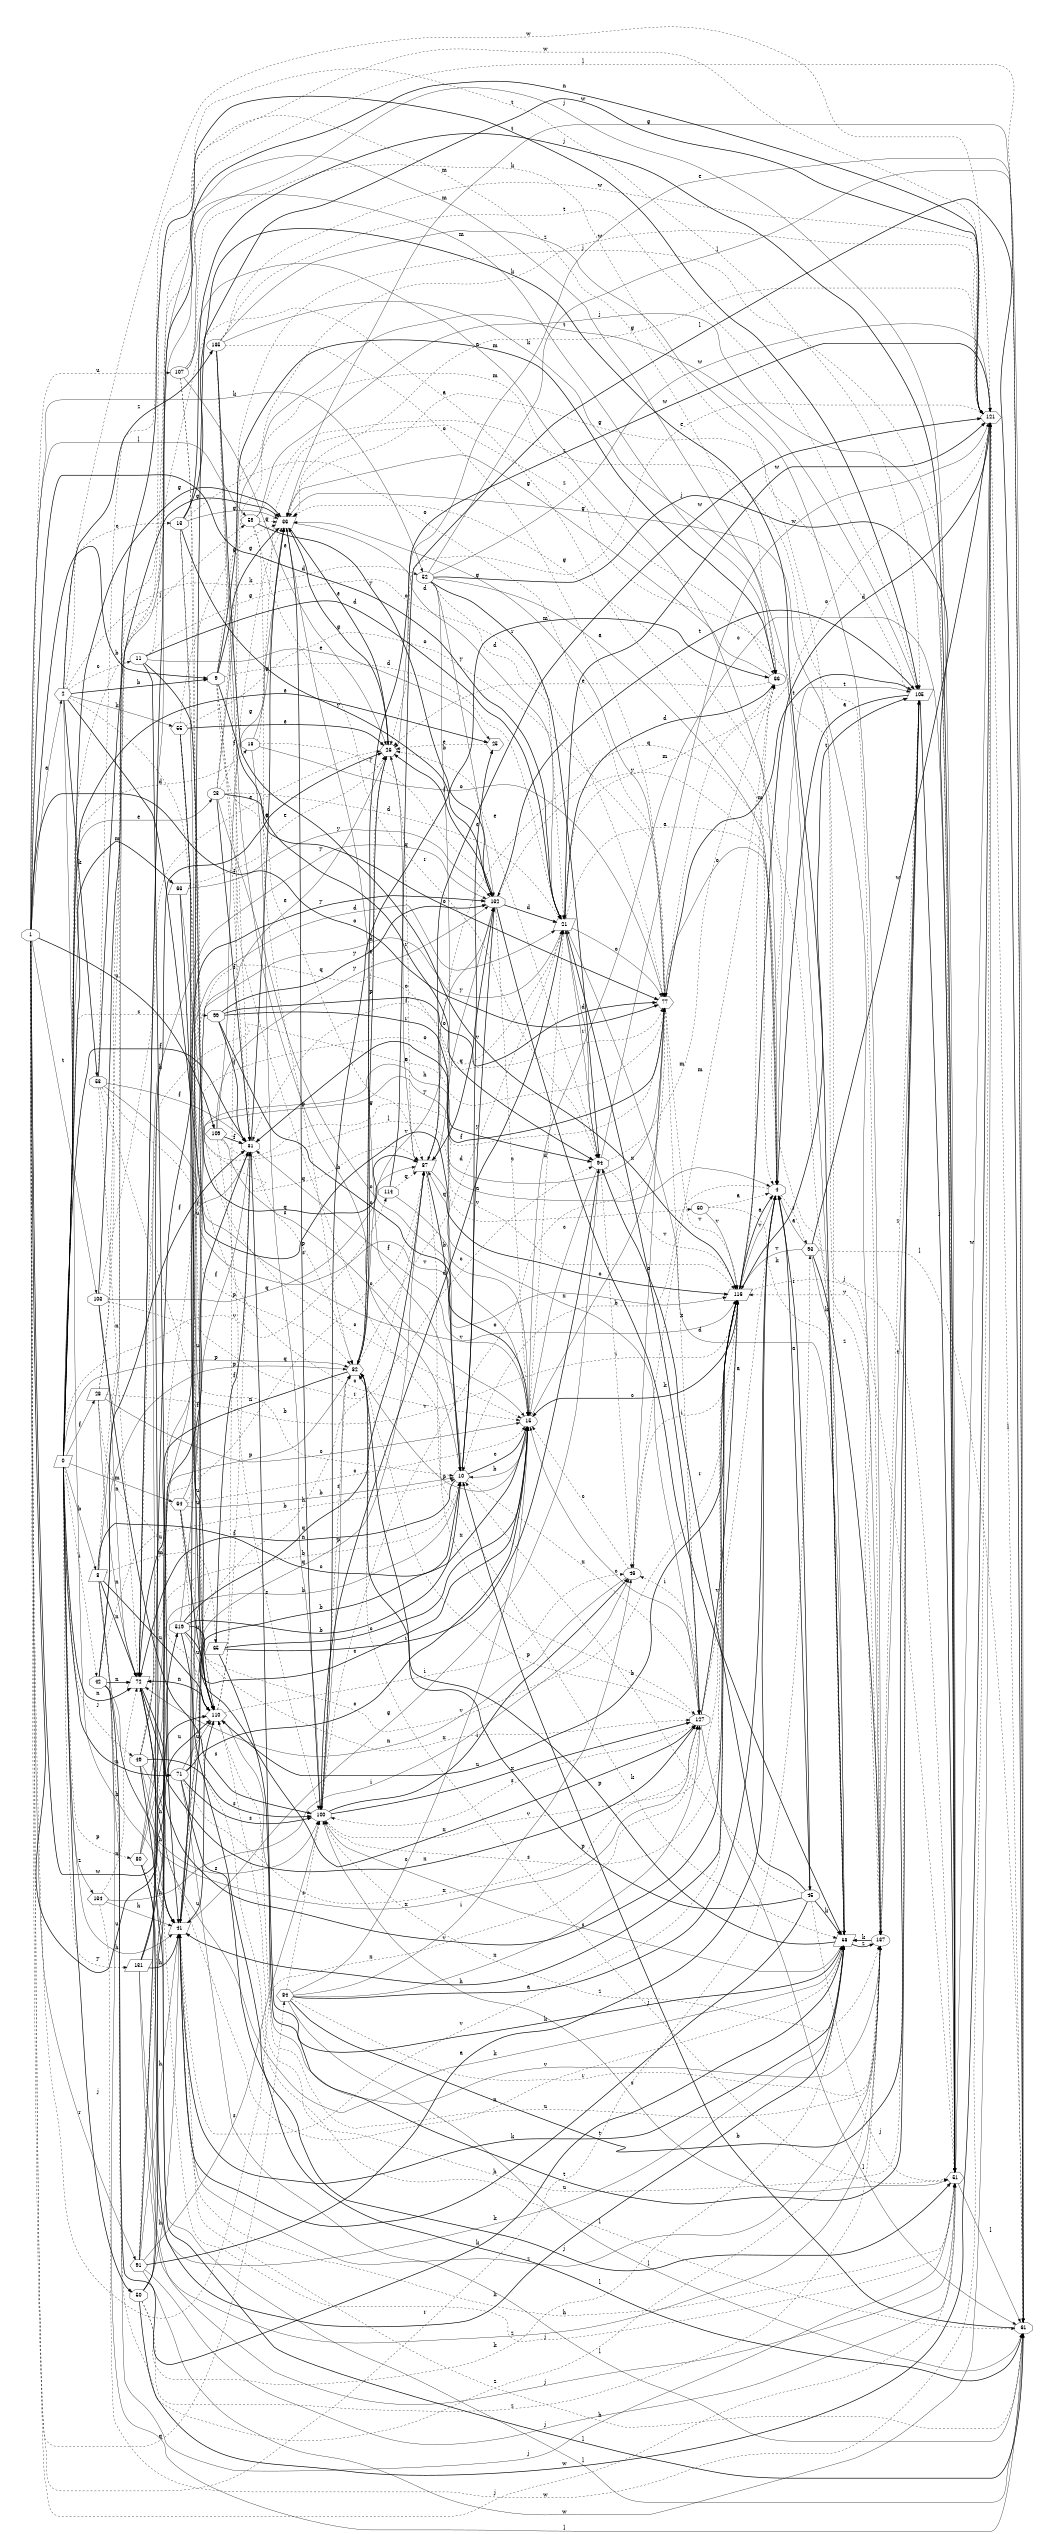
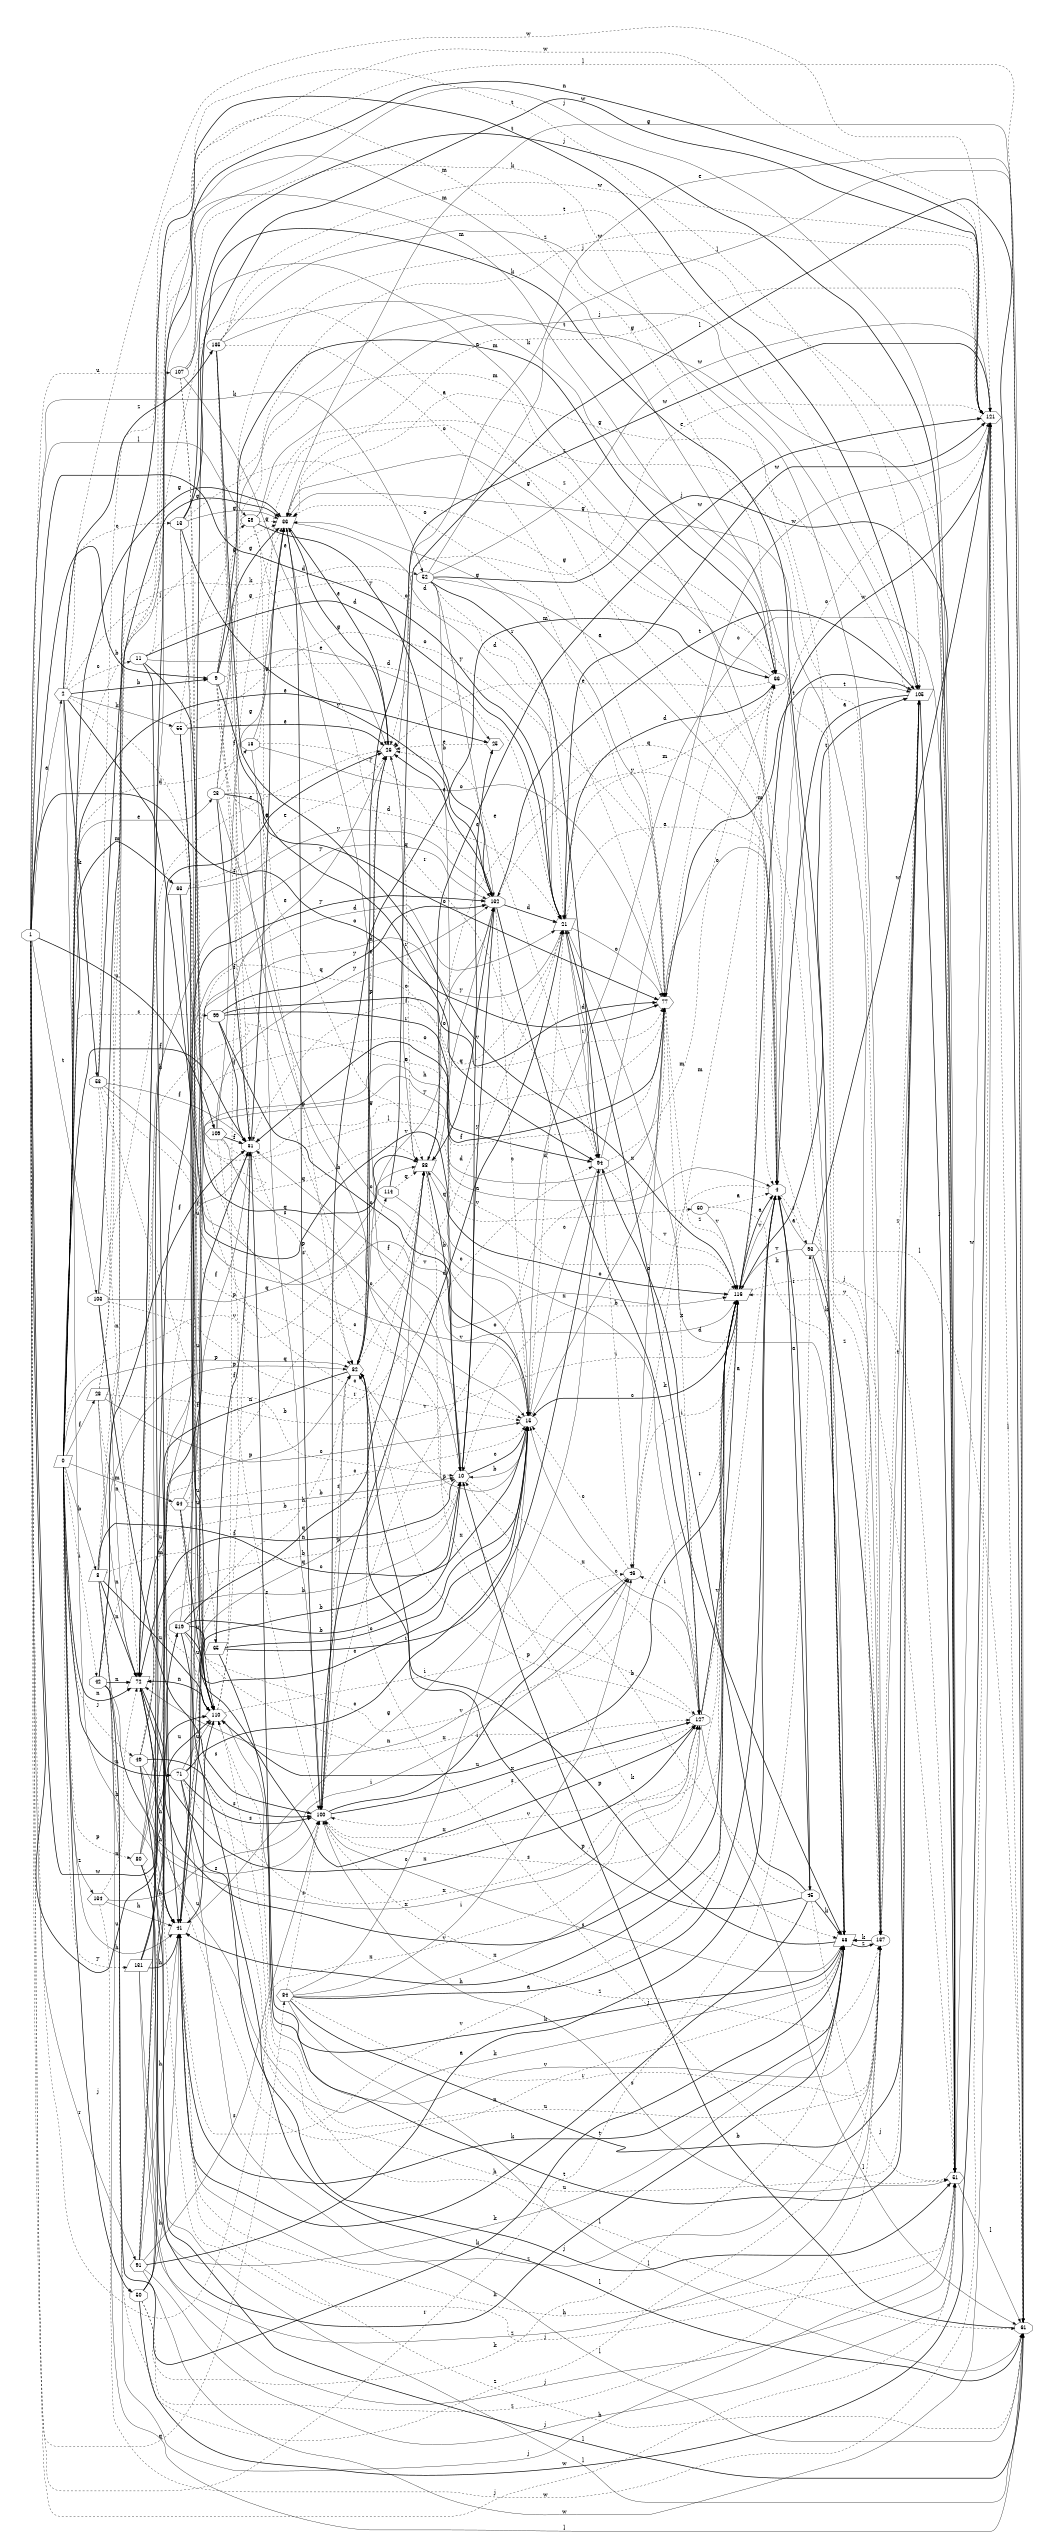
edge "116" -> "121": label "d" -> "w"
edge "132" -> "26": label "f" -> "e"
node "87": label "87" -> "88"
edge "77" -> "116": label "v" -> "z"
